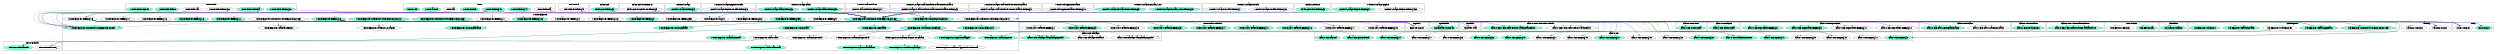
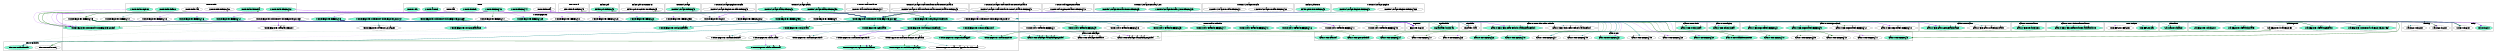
node "Moose::Exporter::_make_init_meta": fillcolor aquamarine -> white
node "Class::MOP::BEGIN@21": label "Class::MOP::BEGIN@21" -> "Class::ANON::BEGIN@21"
